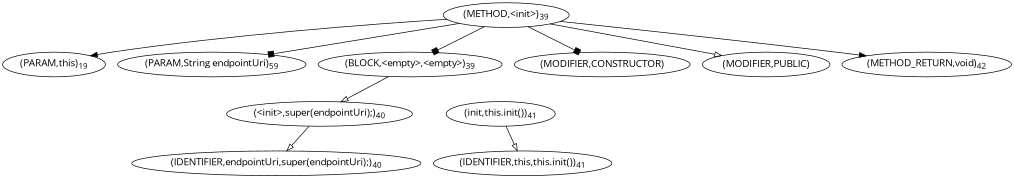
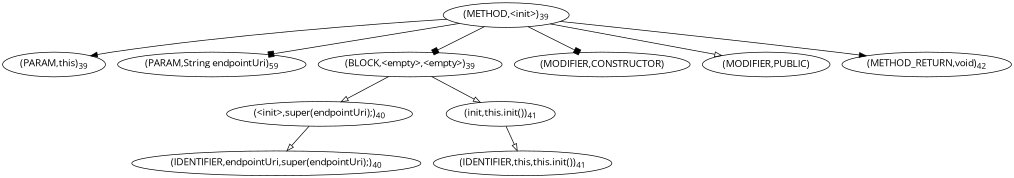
node "(PARAM,this)": text "19" -> "39"
edge "(BLOCK,<empty>,<empty>)" -> "(init,this.init())": added
